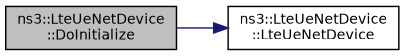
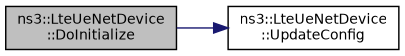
node "ns3::LteUeNetDevice ::LteUeNetDevice": label "ns3::LteUeNetDevice ::LteUeNetDevice" -> "ns3::LteUeNetDevice ::UpdateConfig"
